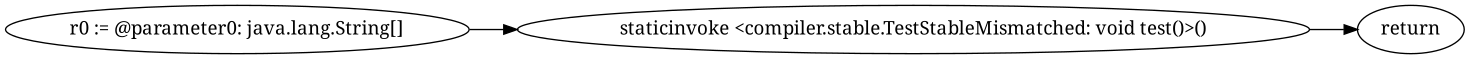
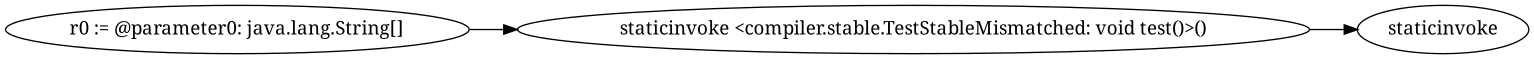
node "return": label "return" -> "staticinvoke"
